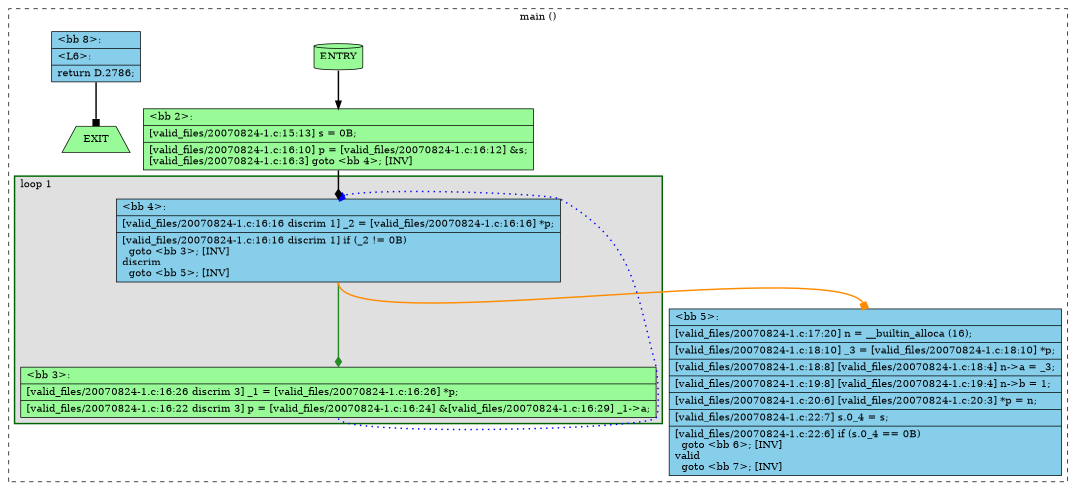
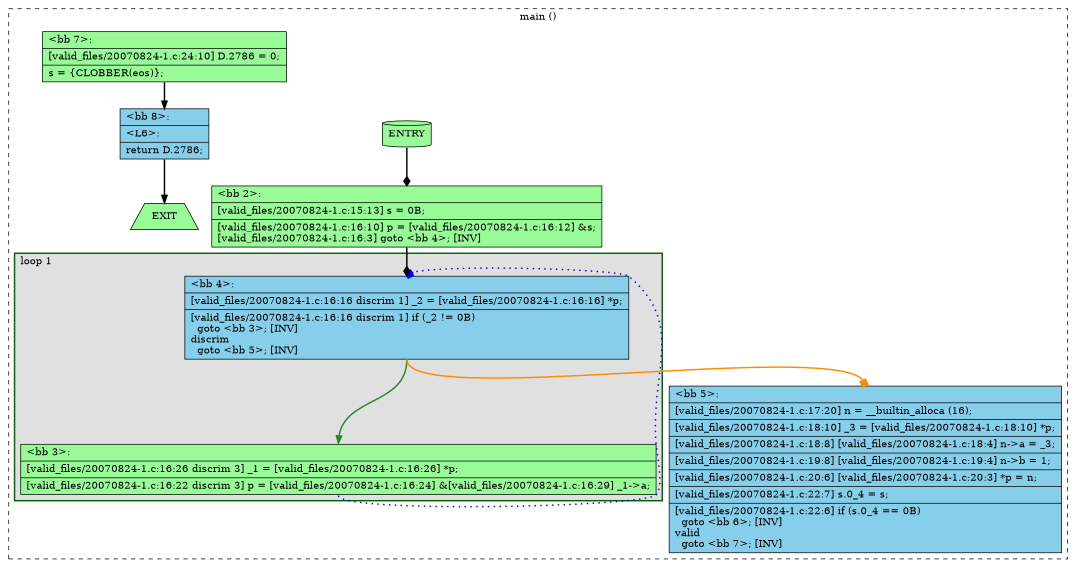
node "<bb 7>:": added
edge "ENTRY" -> "<bb 2>:": arrowhead normal -> diamond
edge "<bb 8>:" -> "EXIT": arrowhead box -> normal
edge "<bb 4>:" -> "<bb 3>:": arrowhead diamond -> normal
